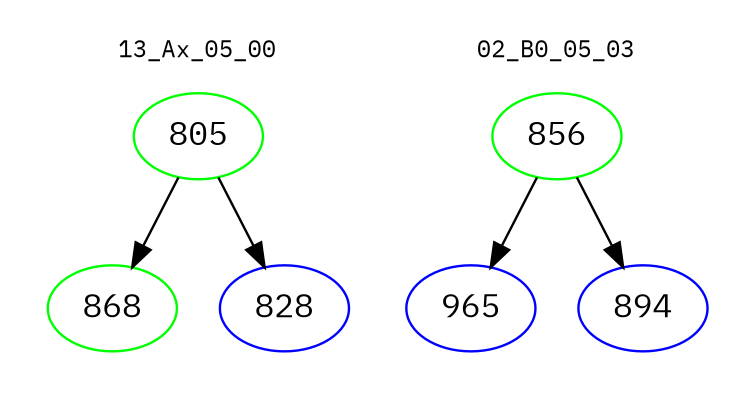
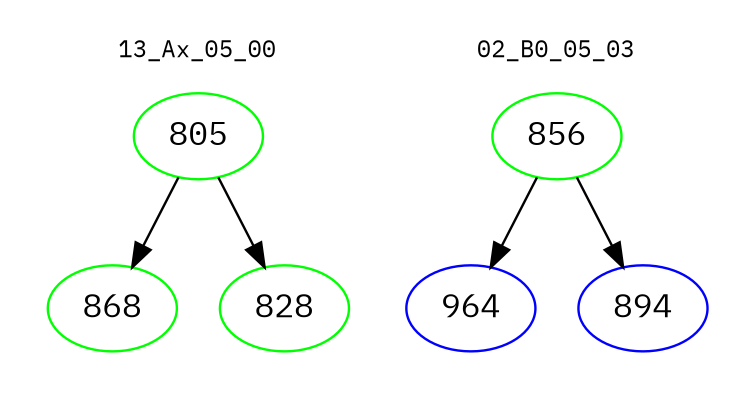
node "828": color blue -> green
node "965": label "965" -> "964"
